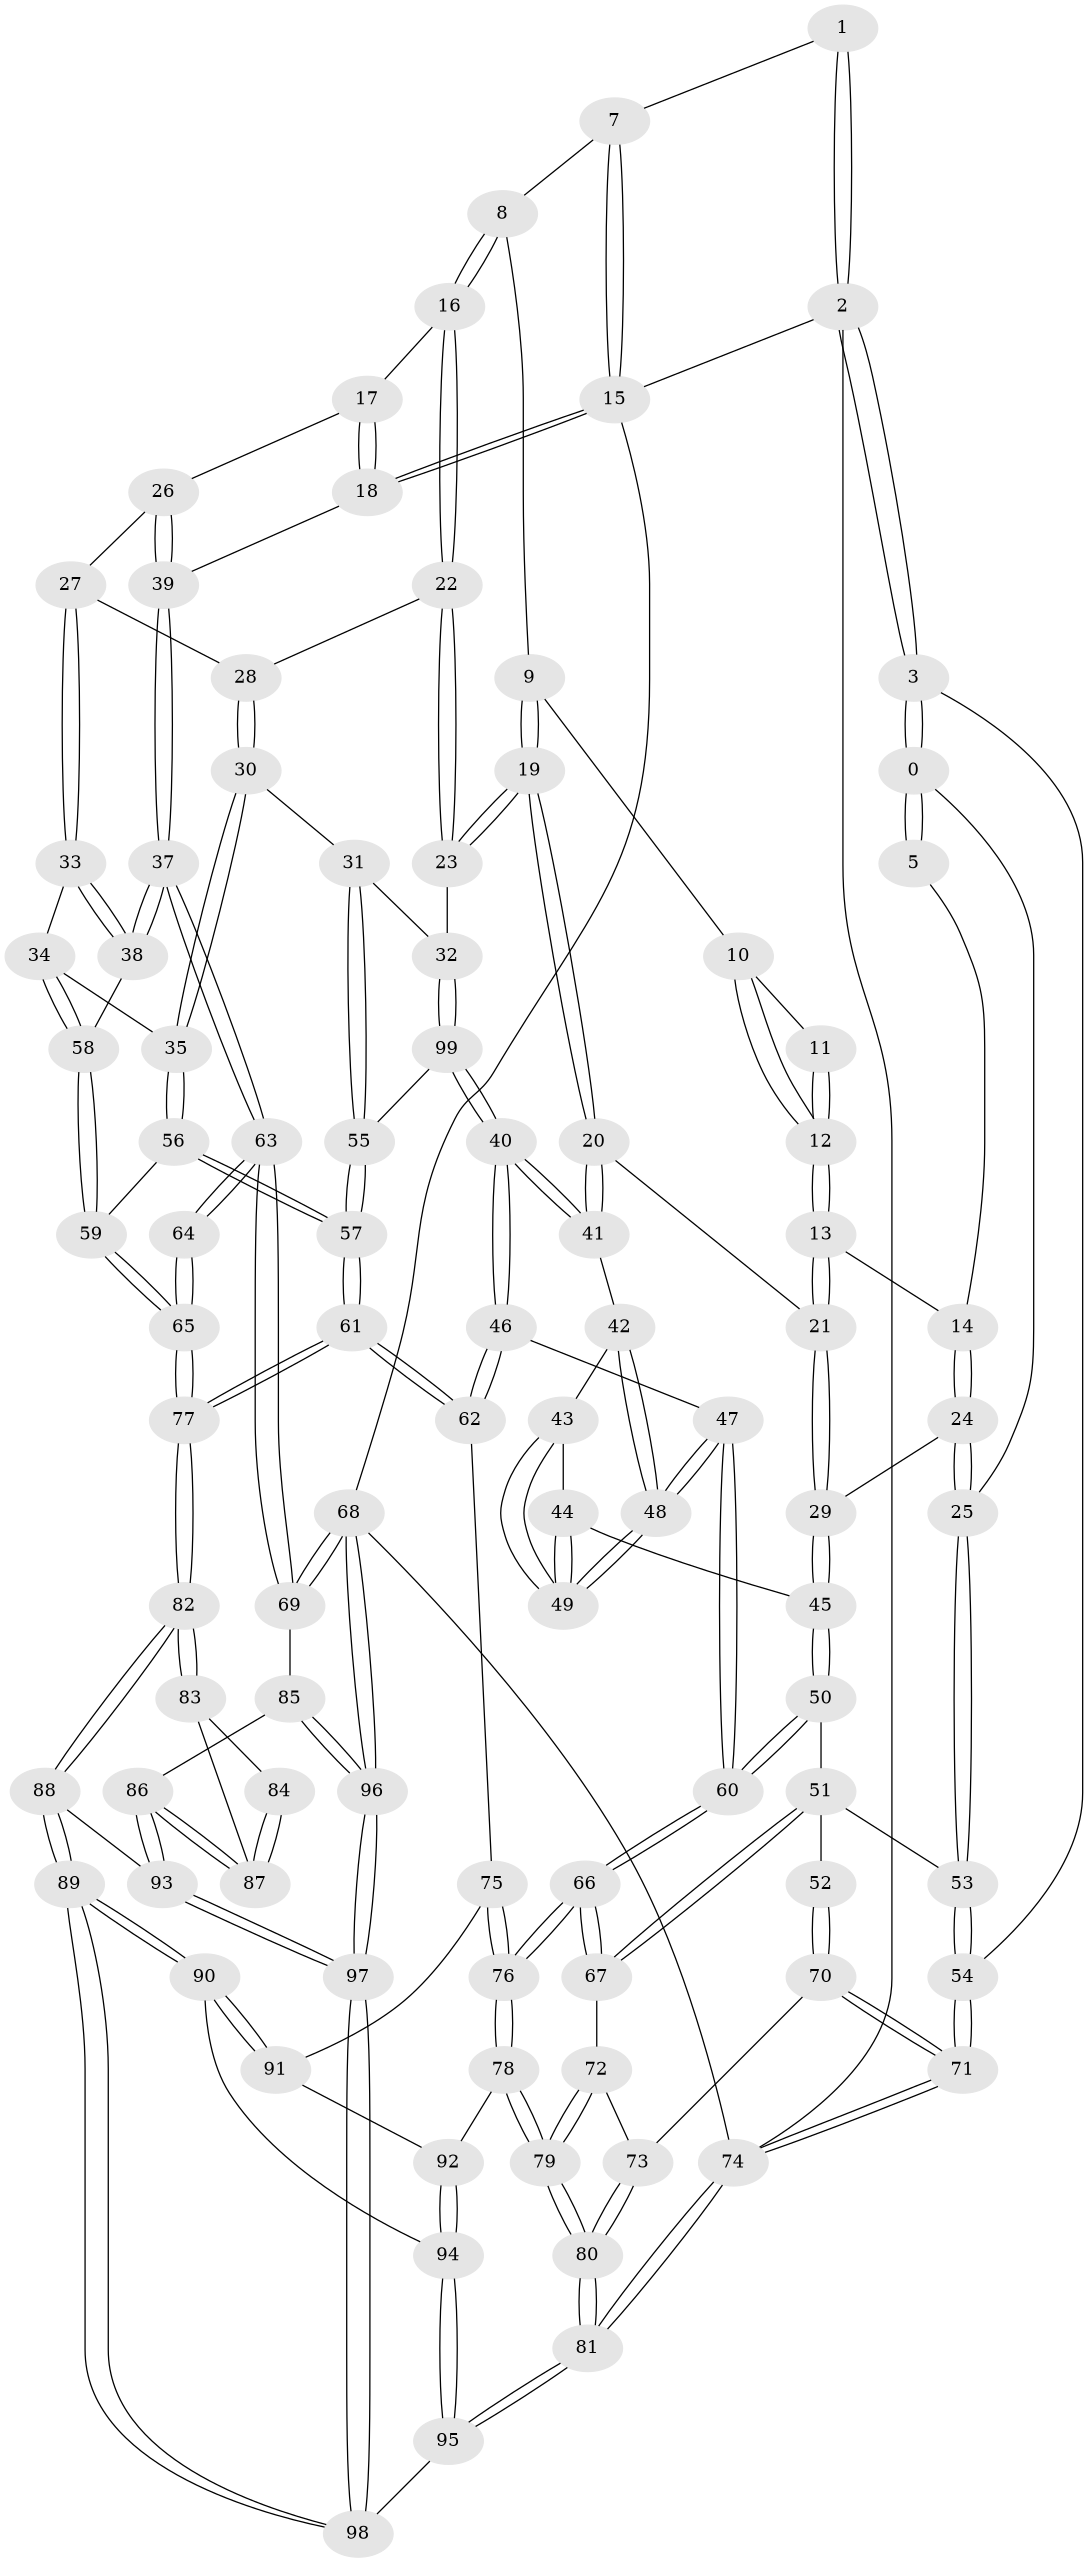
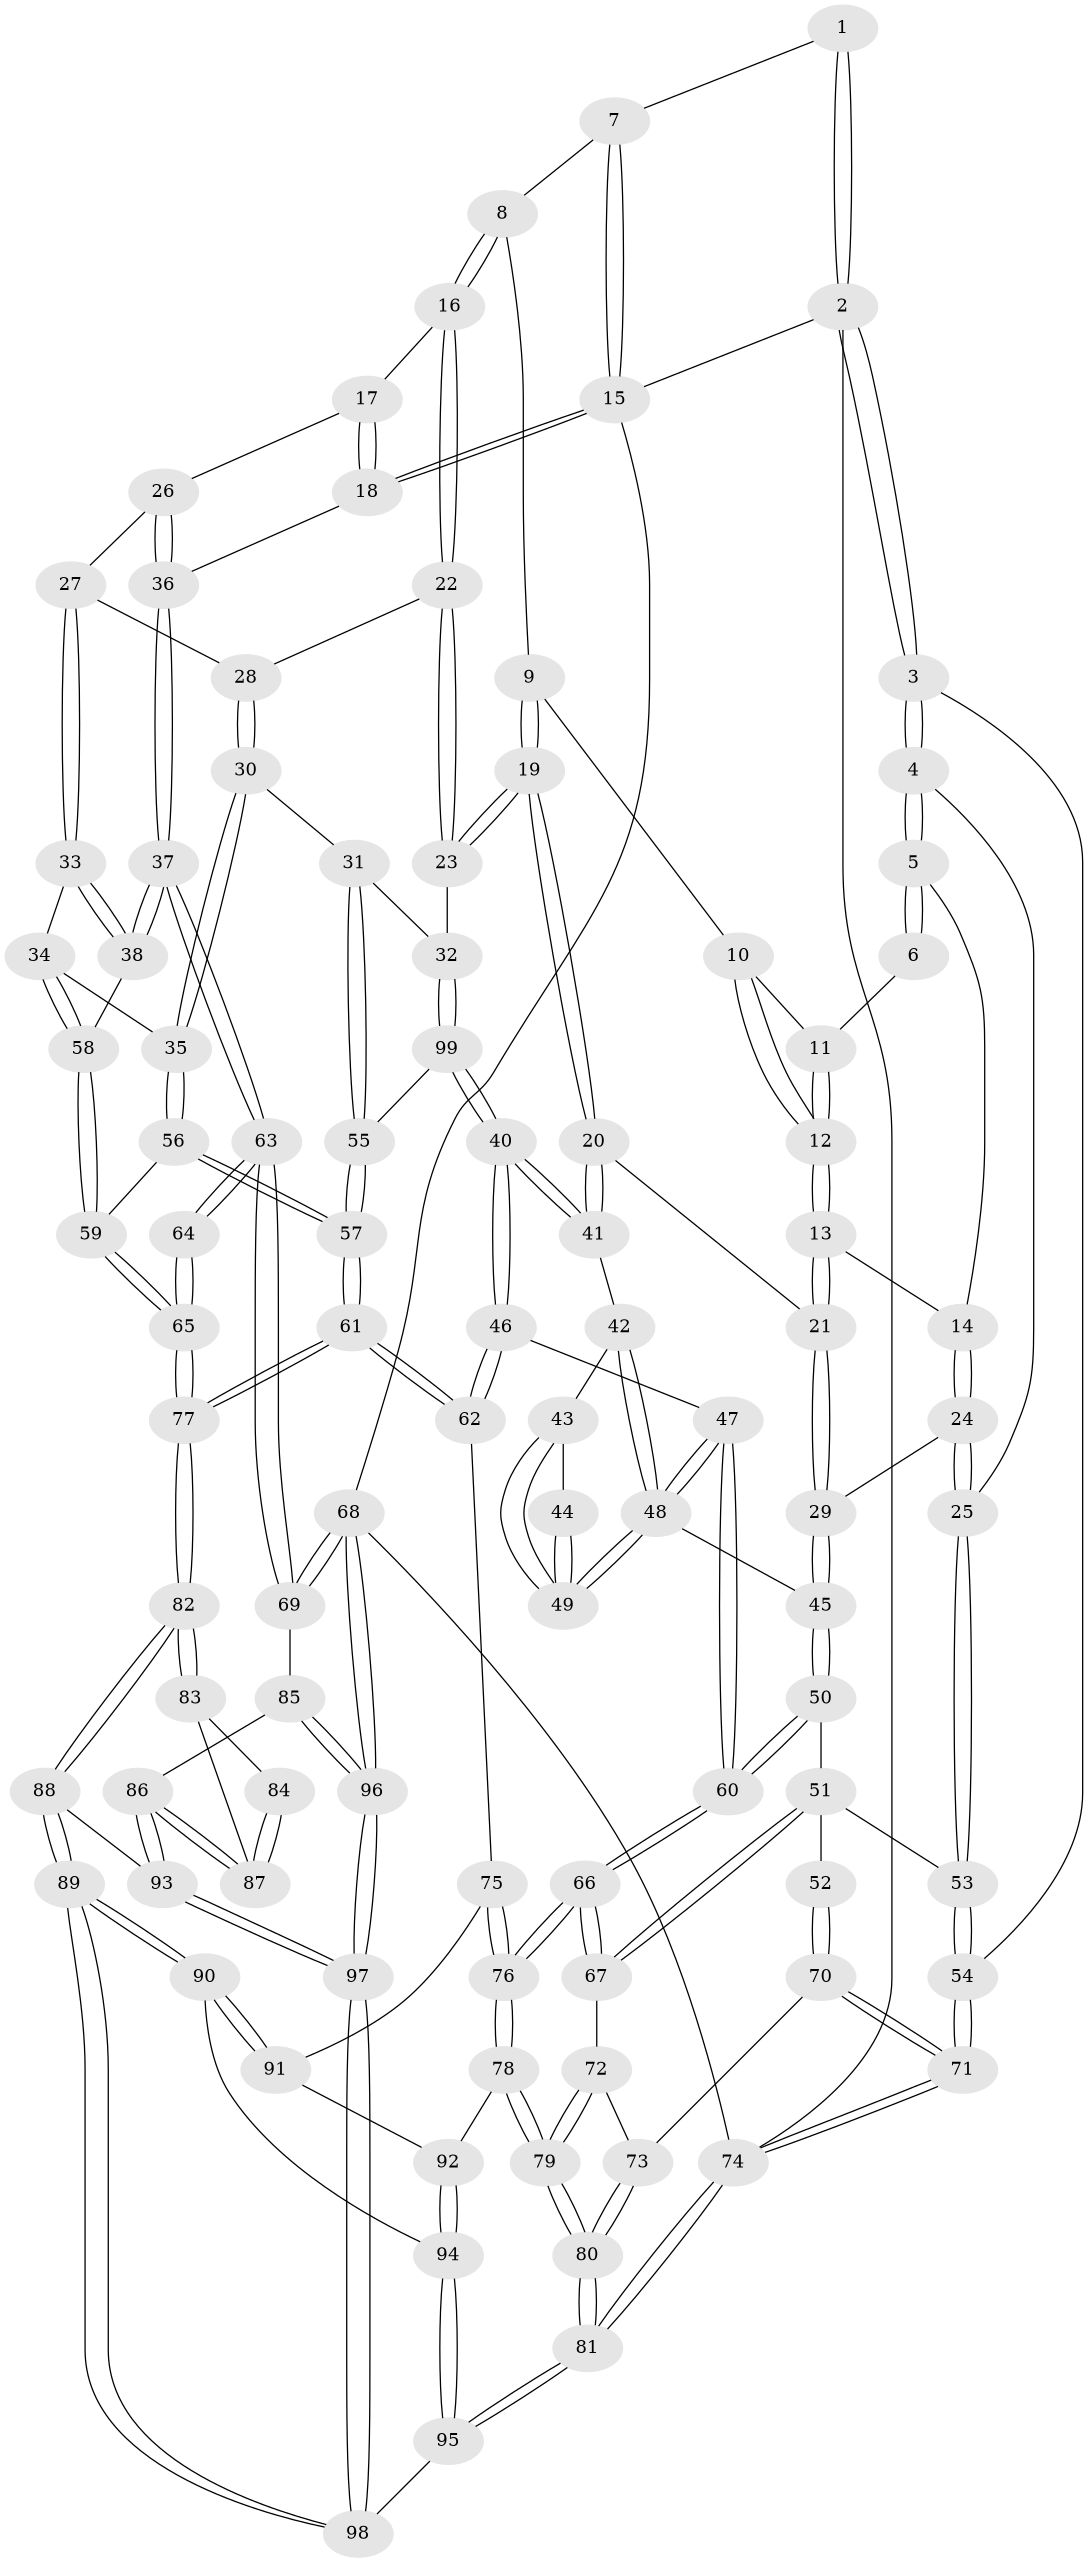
node "39": label "39" -> "36"
node "0": label "0" -> "4"
node "6": added
edge "44" -- "45": now "48" -- "45"
